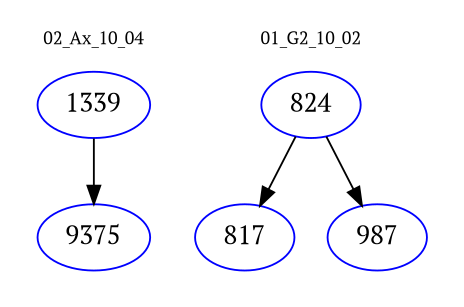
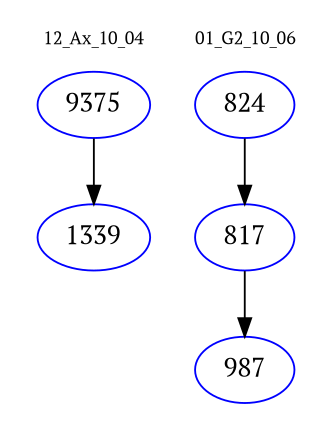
cluster "02_Ax_10_04": label "02_Ax_10_04" -> "12_Ax_10_04"
cluster "01_G2_10_02": label "01_G2_10_02" -> "01_G2_10_06"
edge "1339" -> "9375": reversed
edge "824" -> "987": now "817" -> "987"
